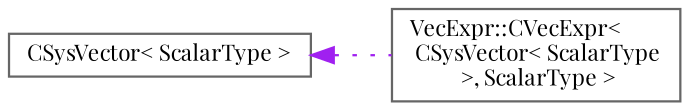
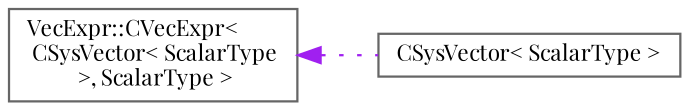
edge "VecExpr::CVecExpr< CSysVector< ScalarType >, ScalarType >" -> "CSysVector< ScalarType >": reversed
